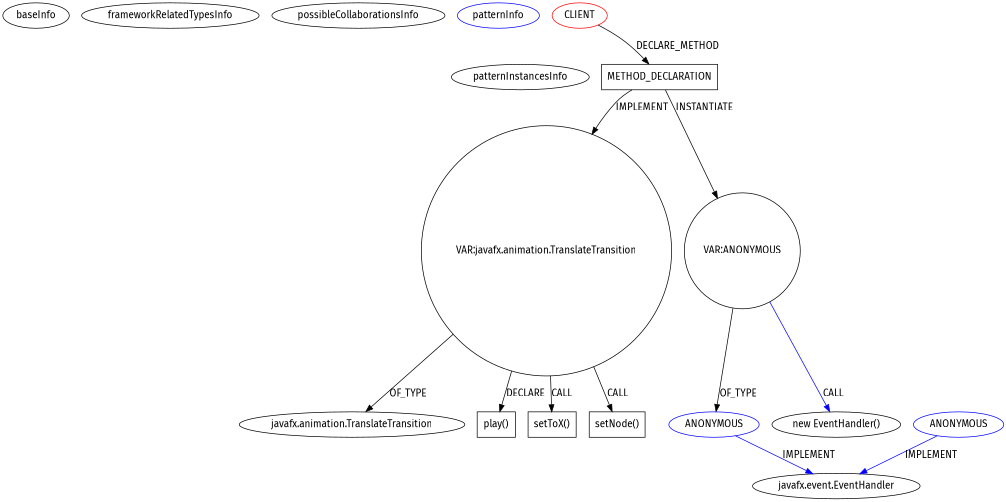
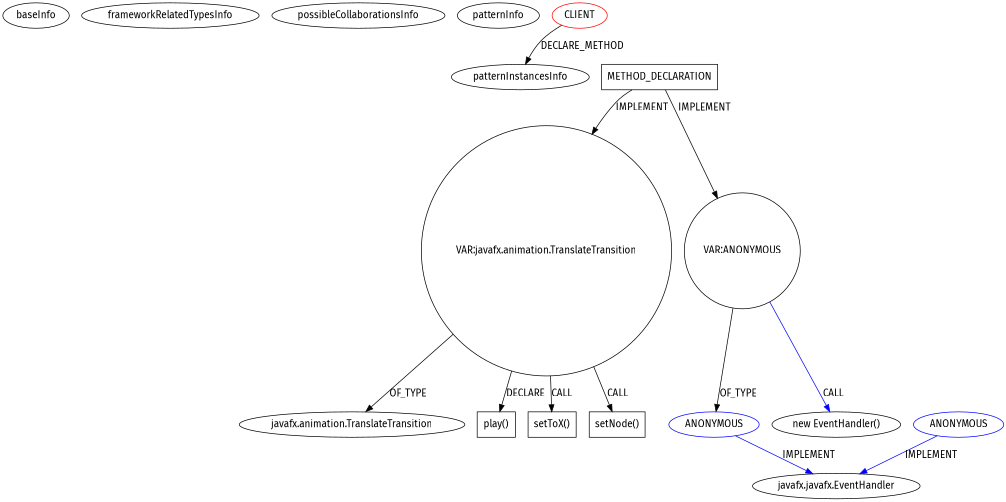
node "patternInfo": color blue -> black
edge "CLIENT" -> "METHOD_DECLARATION": now "CLIENT" -> "patternInstancesInfo"
edge "METHOD_DECLARATION" -> "VAR:ANONYMOUS": label "INSTANTIATE" -> "IMPLEMENT"
node "javafx.event.EventHandler": label "javafx.event.EventHandler" -> "javafx.javafx.EventHandler"
